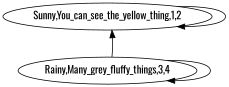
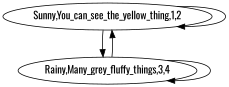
edge "Sunny,You_can_see_the_yellow_thing,1,2" -> "Rainy,Many_grey_fluffy_things,3,4": added
